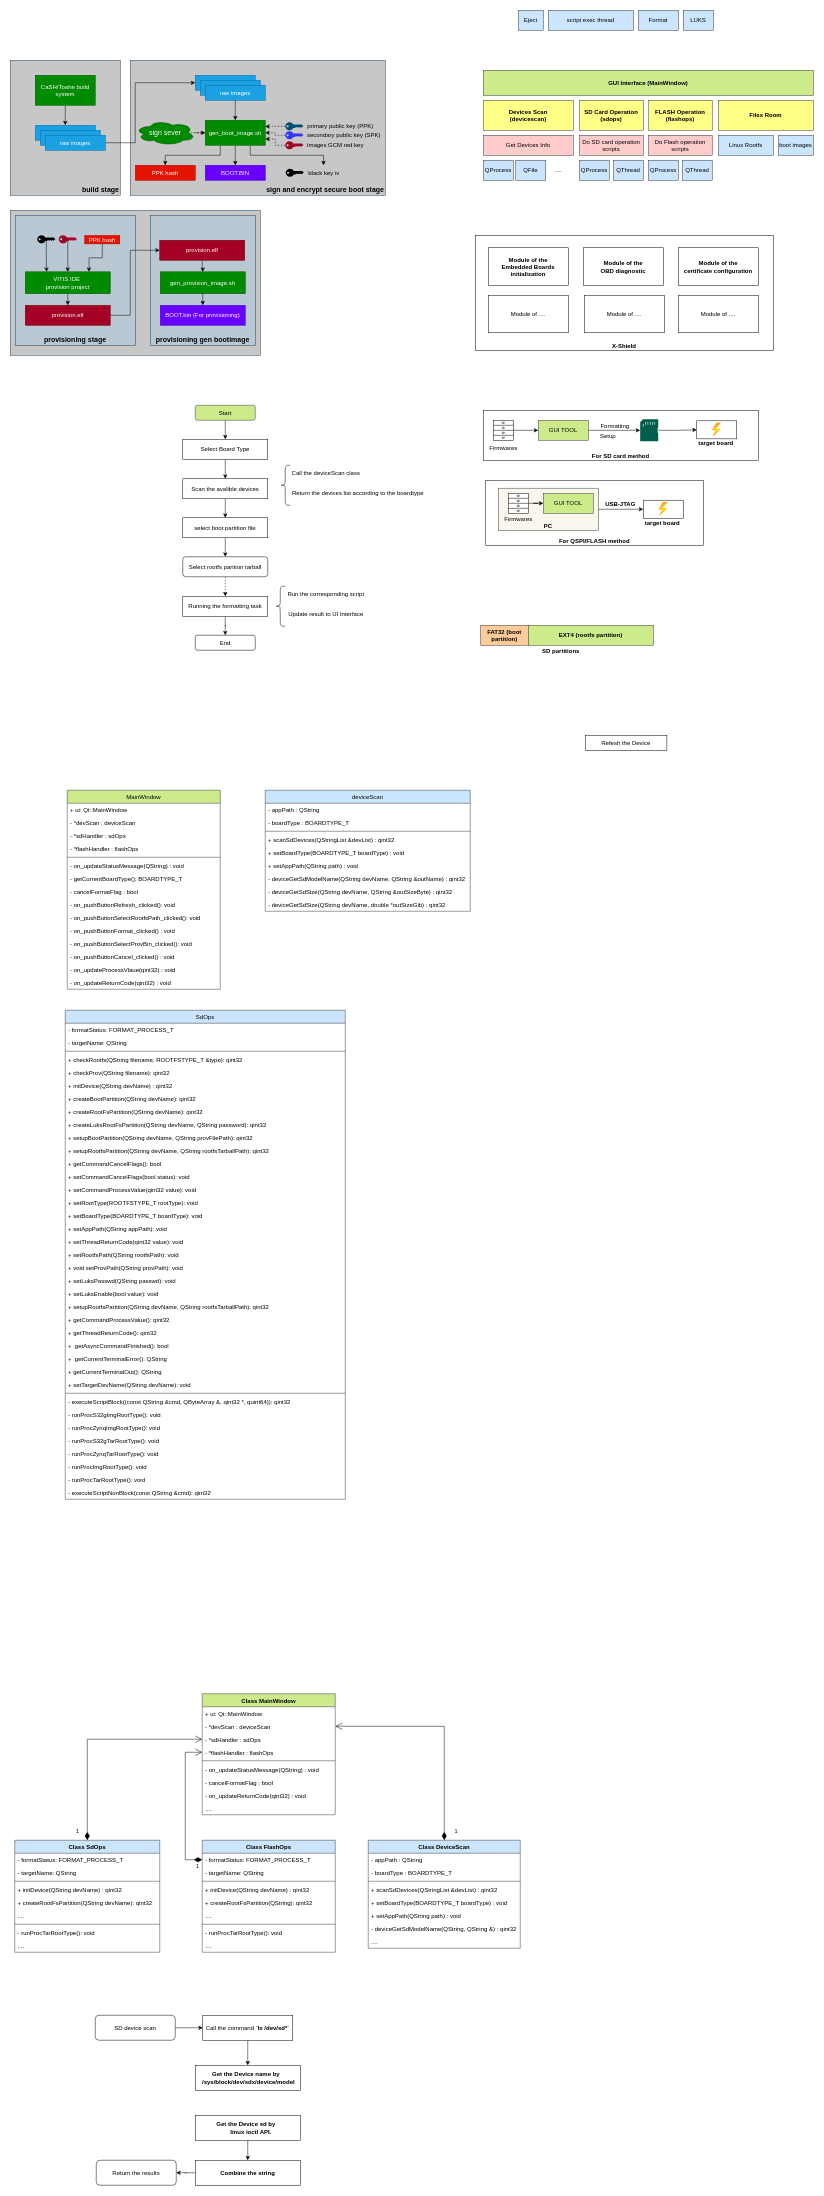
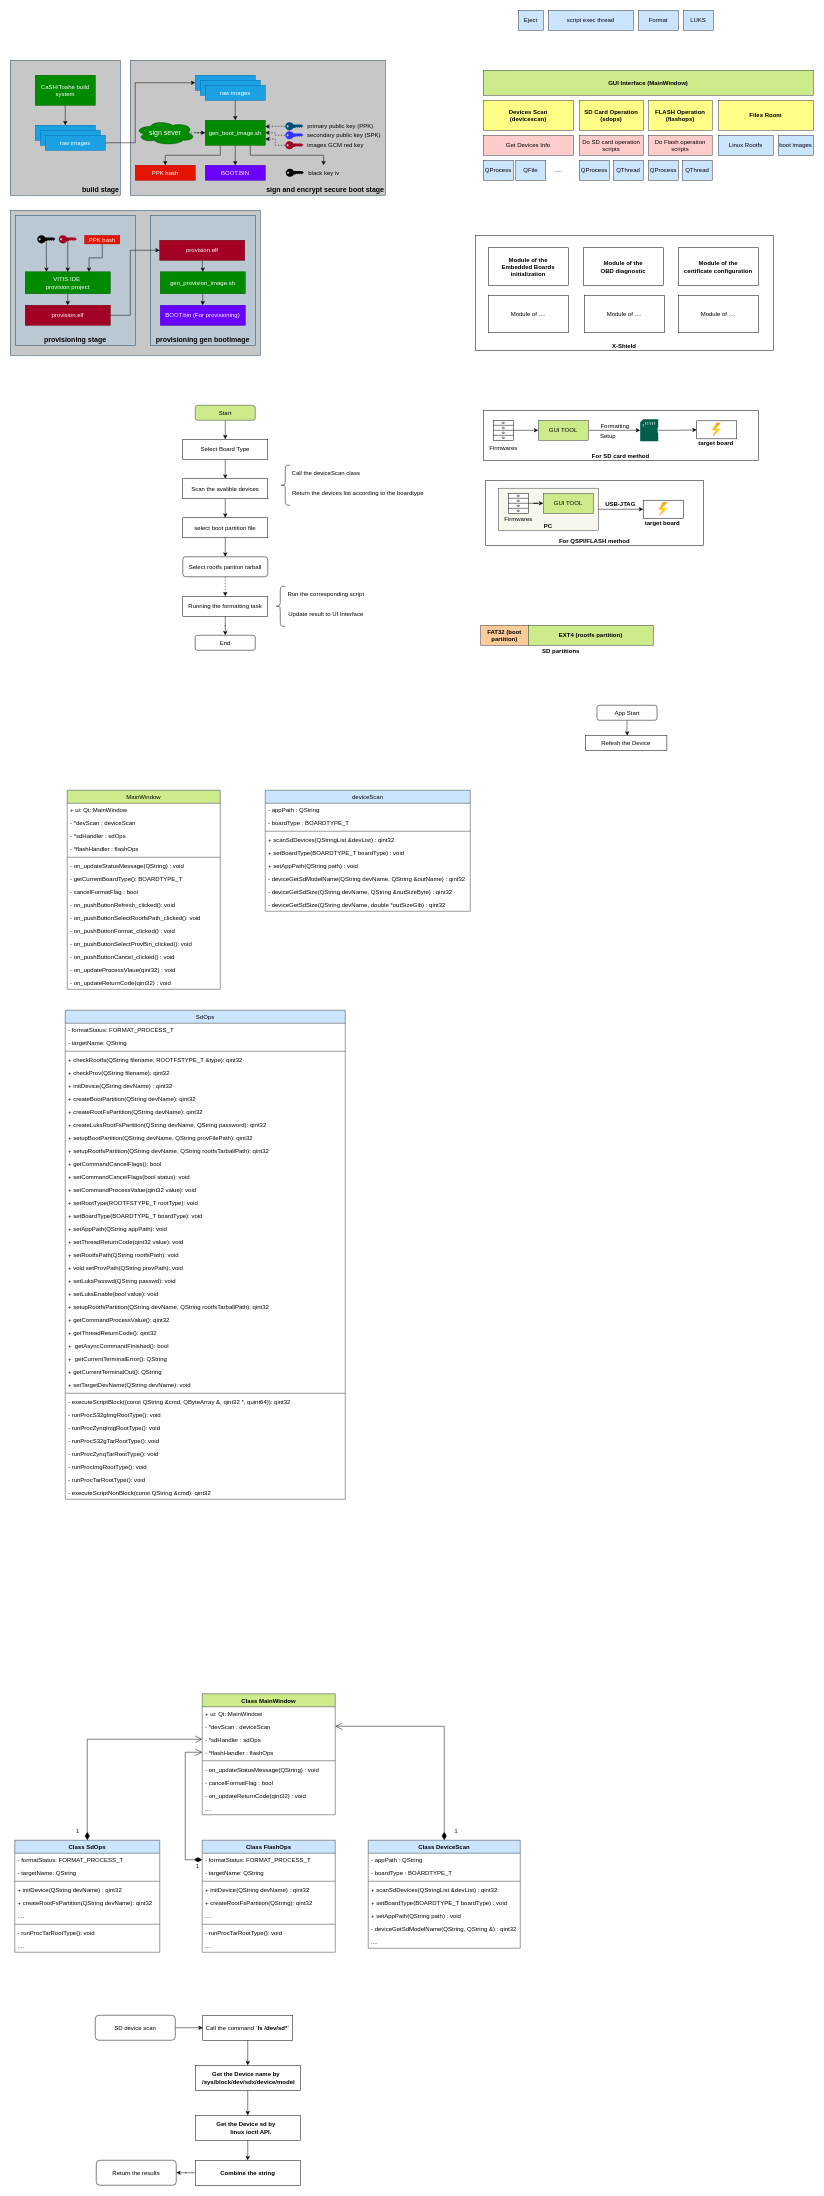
node "App Start": added
edge "App Start" -> "Refesh the Device": added
edge "Get the Device name by /sys/block/dev/sdx/device/model" -> "Get the Device sd by linux ioctl API.": added
